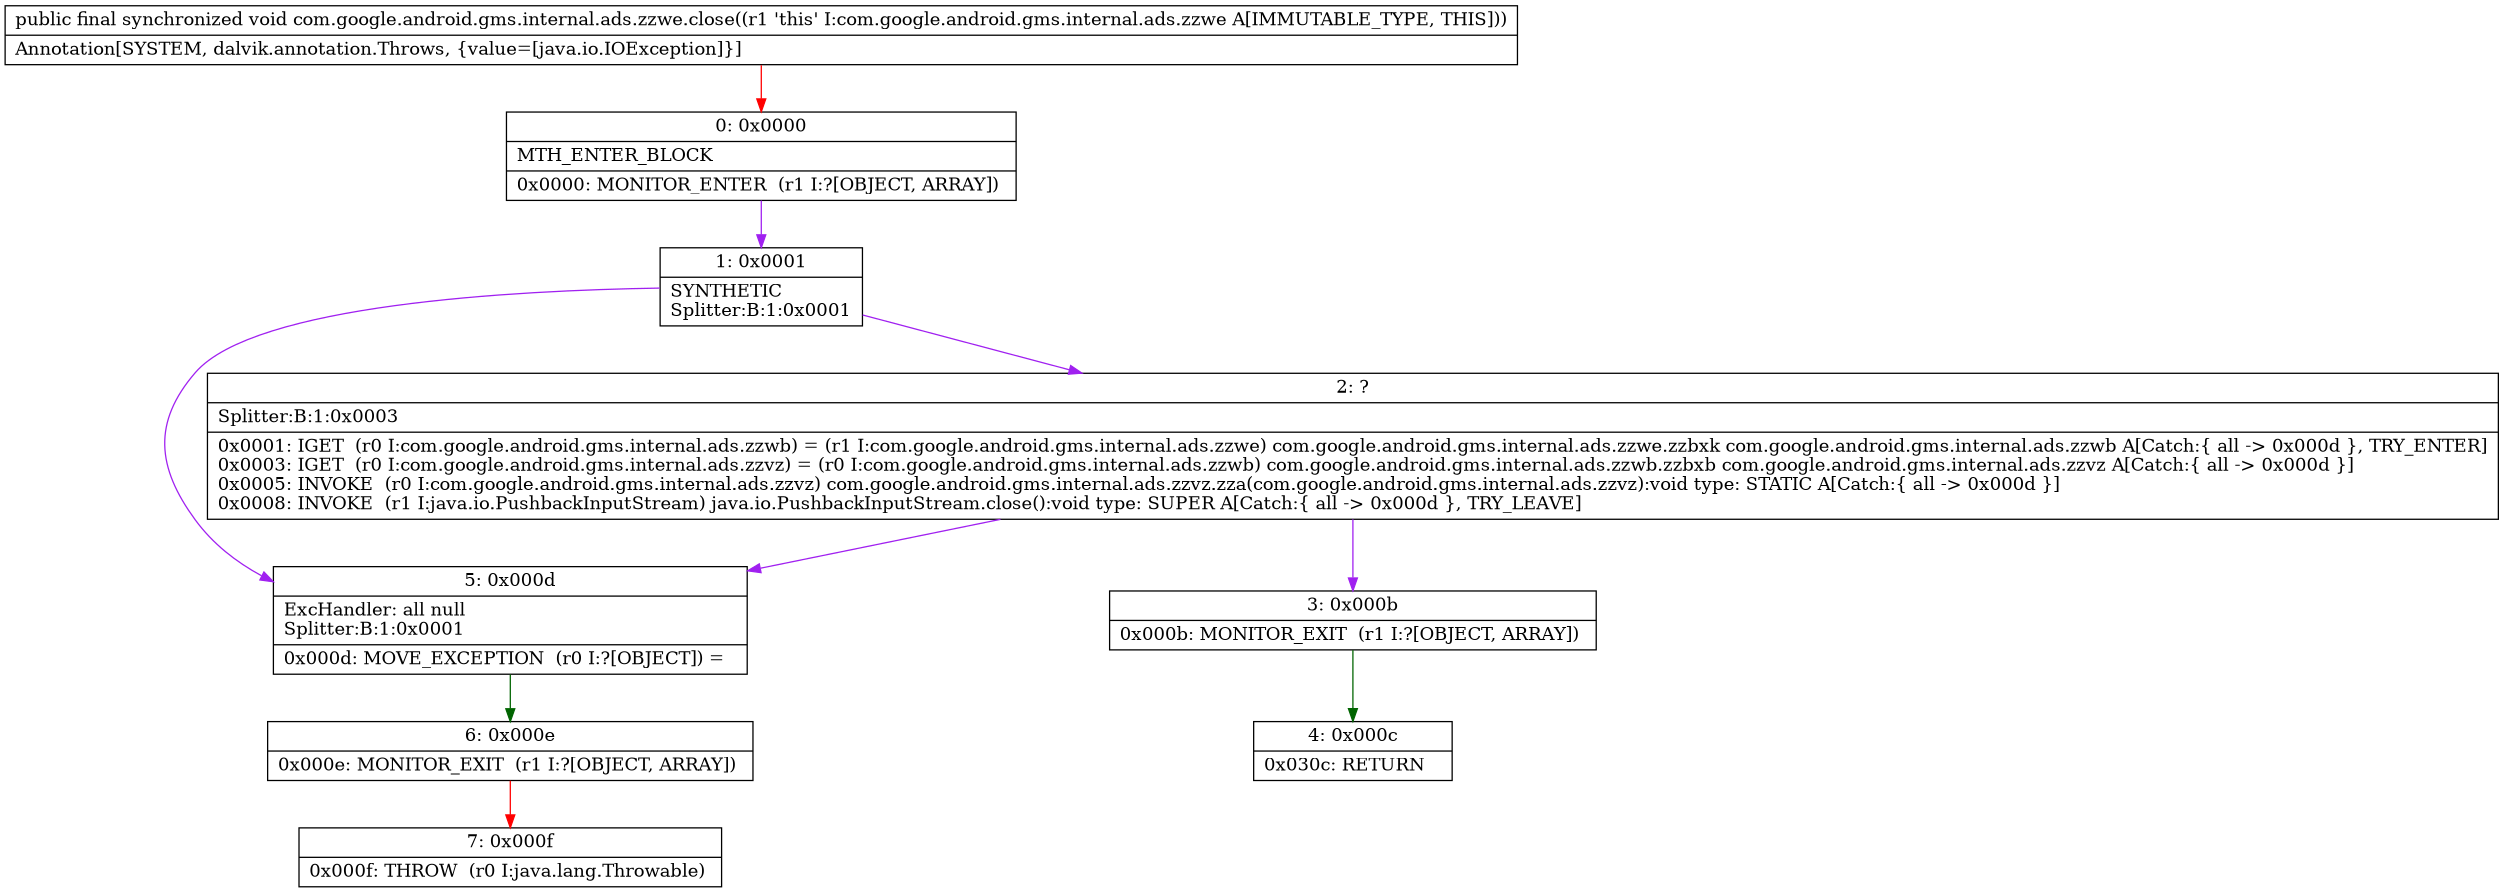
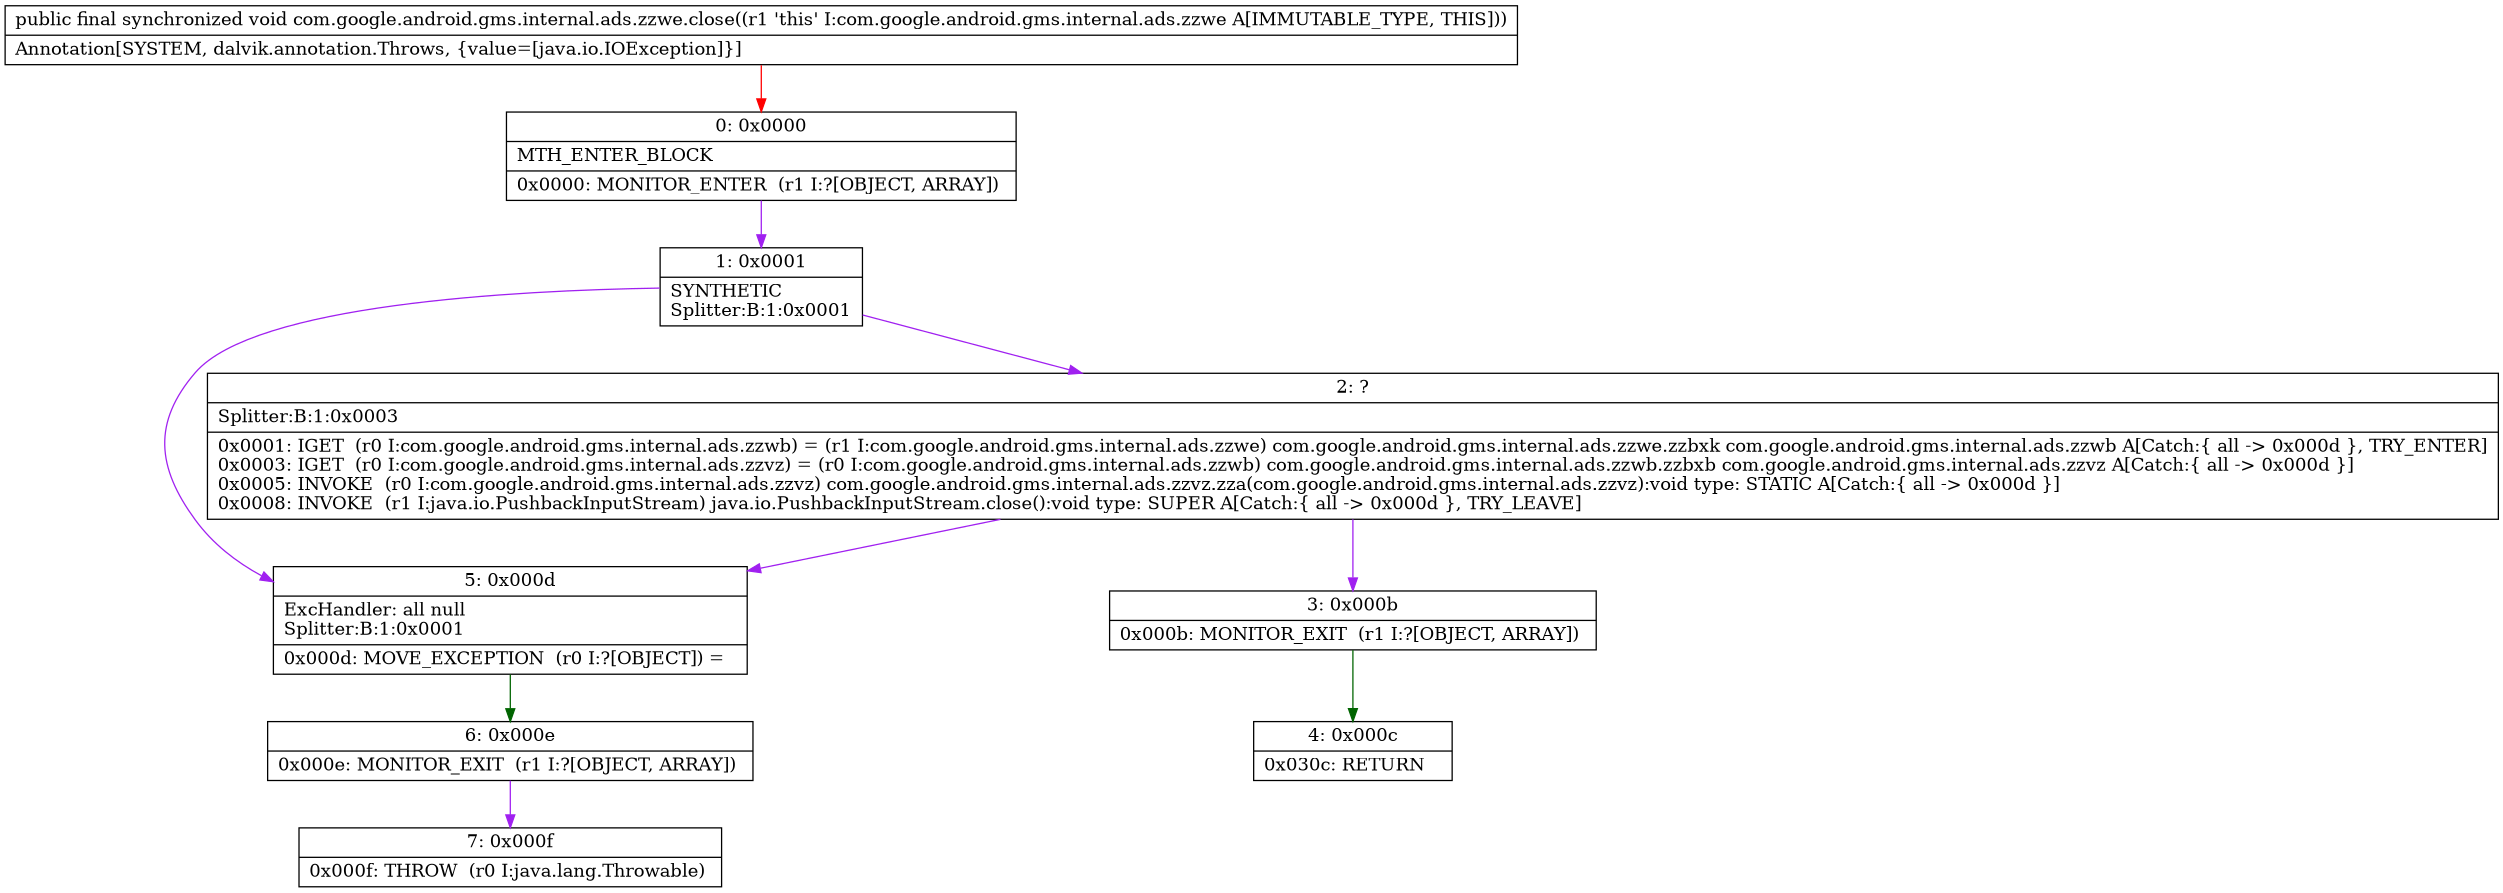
edge "6: 0x000e" -> "7: 0x000f": color red -> purple
